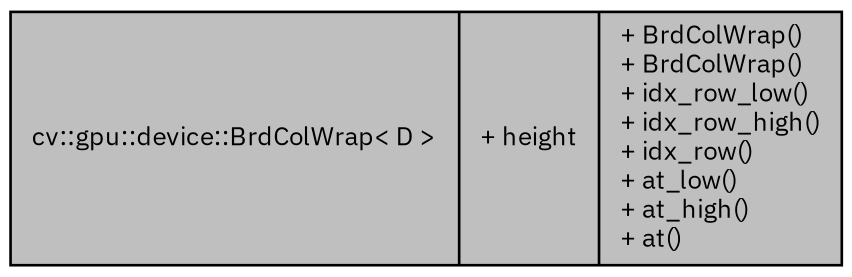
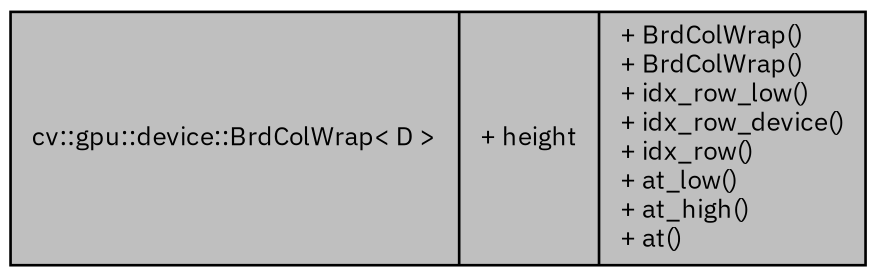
node "cv::gpu::device::BrdColWrap< D >": text "+ idx_row_high()" -> "+ idx_row_device()"
